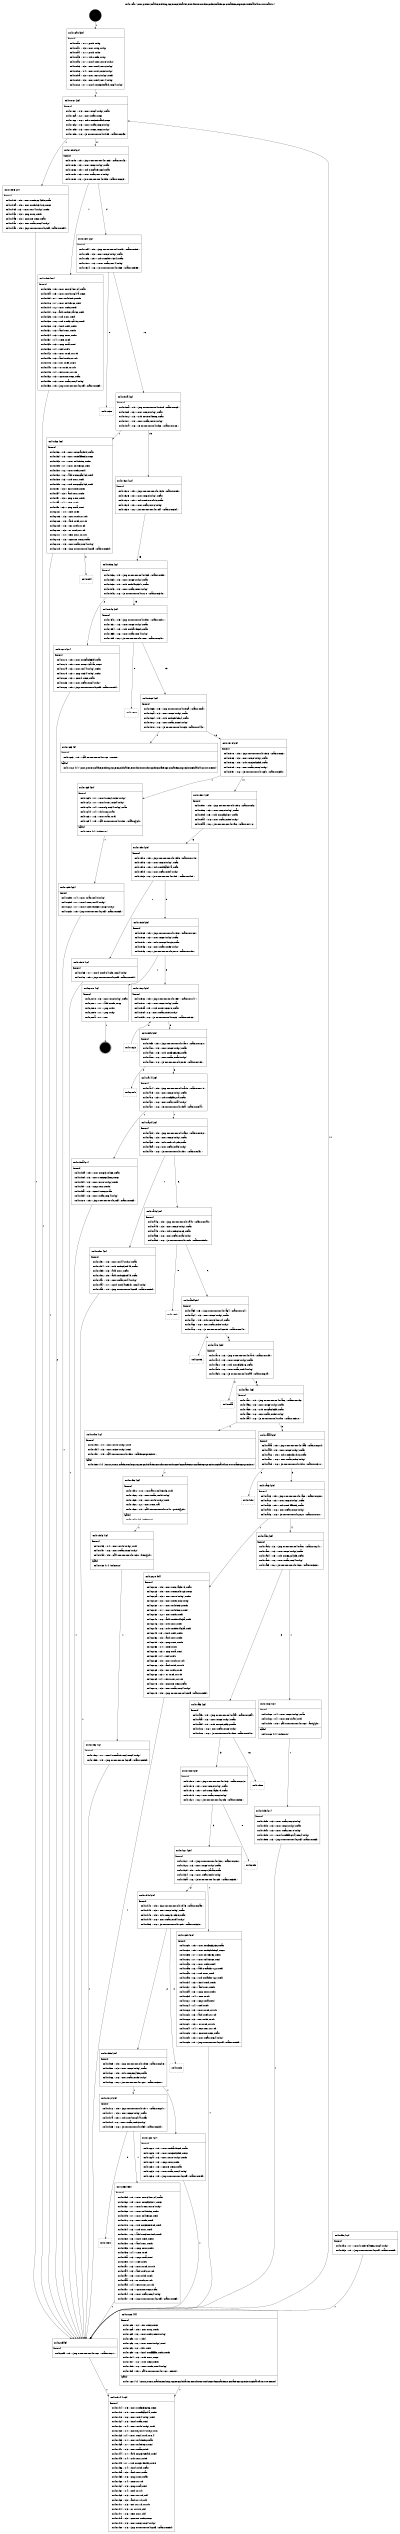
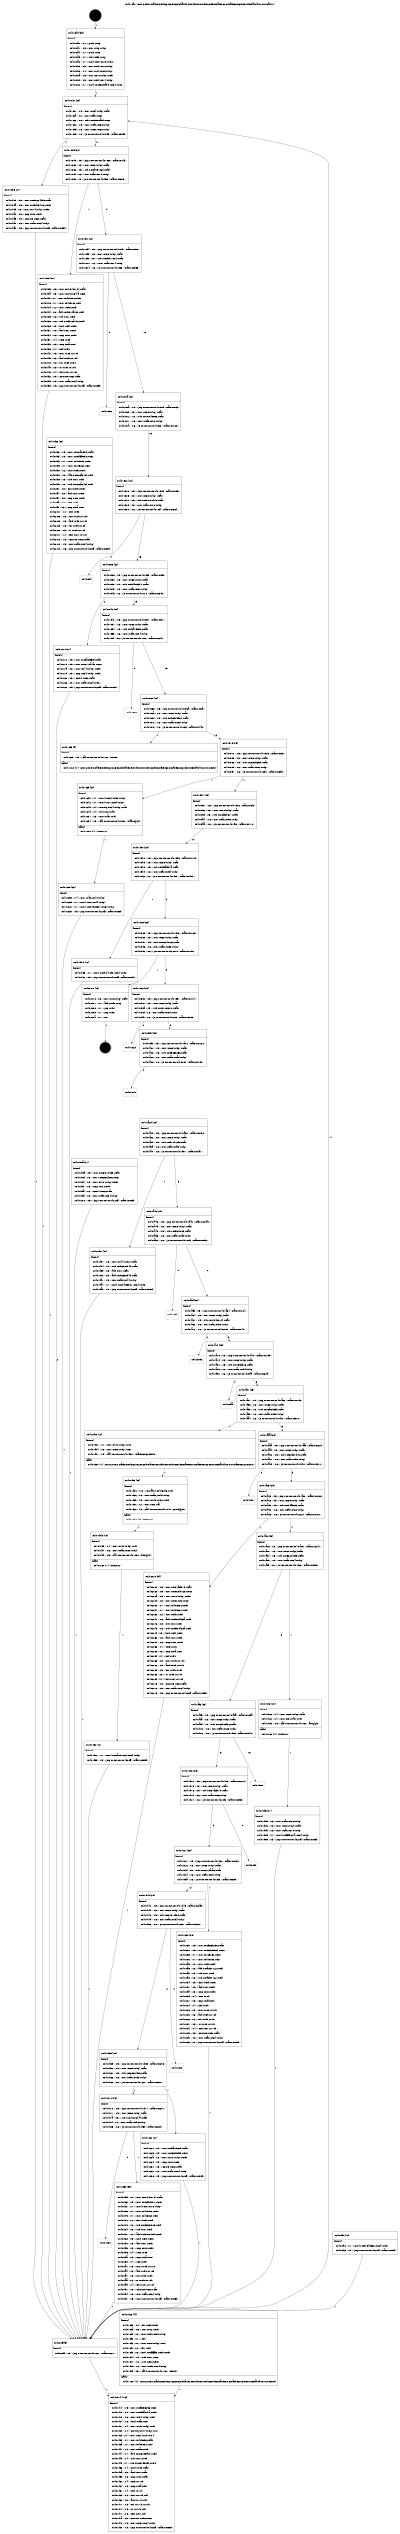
edge "0x40190a [22]" -> "0x401fc8 [88]": removed, label "1"
edge "0x401fc8 [88]" -> "0x401ef4": now "0x401920 [22]" -> "0x401ef4"
edge "0x401997 [25]" -> "0x4019b0 [25]": label " 6" -> " 10"
edge "0x401e23" -> "0x4019e2 [25]": reversed
node "0x401a14 [25]": removed
